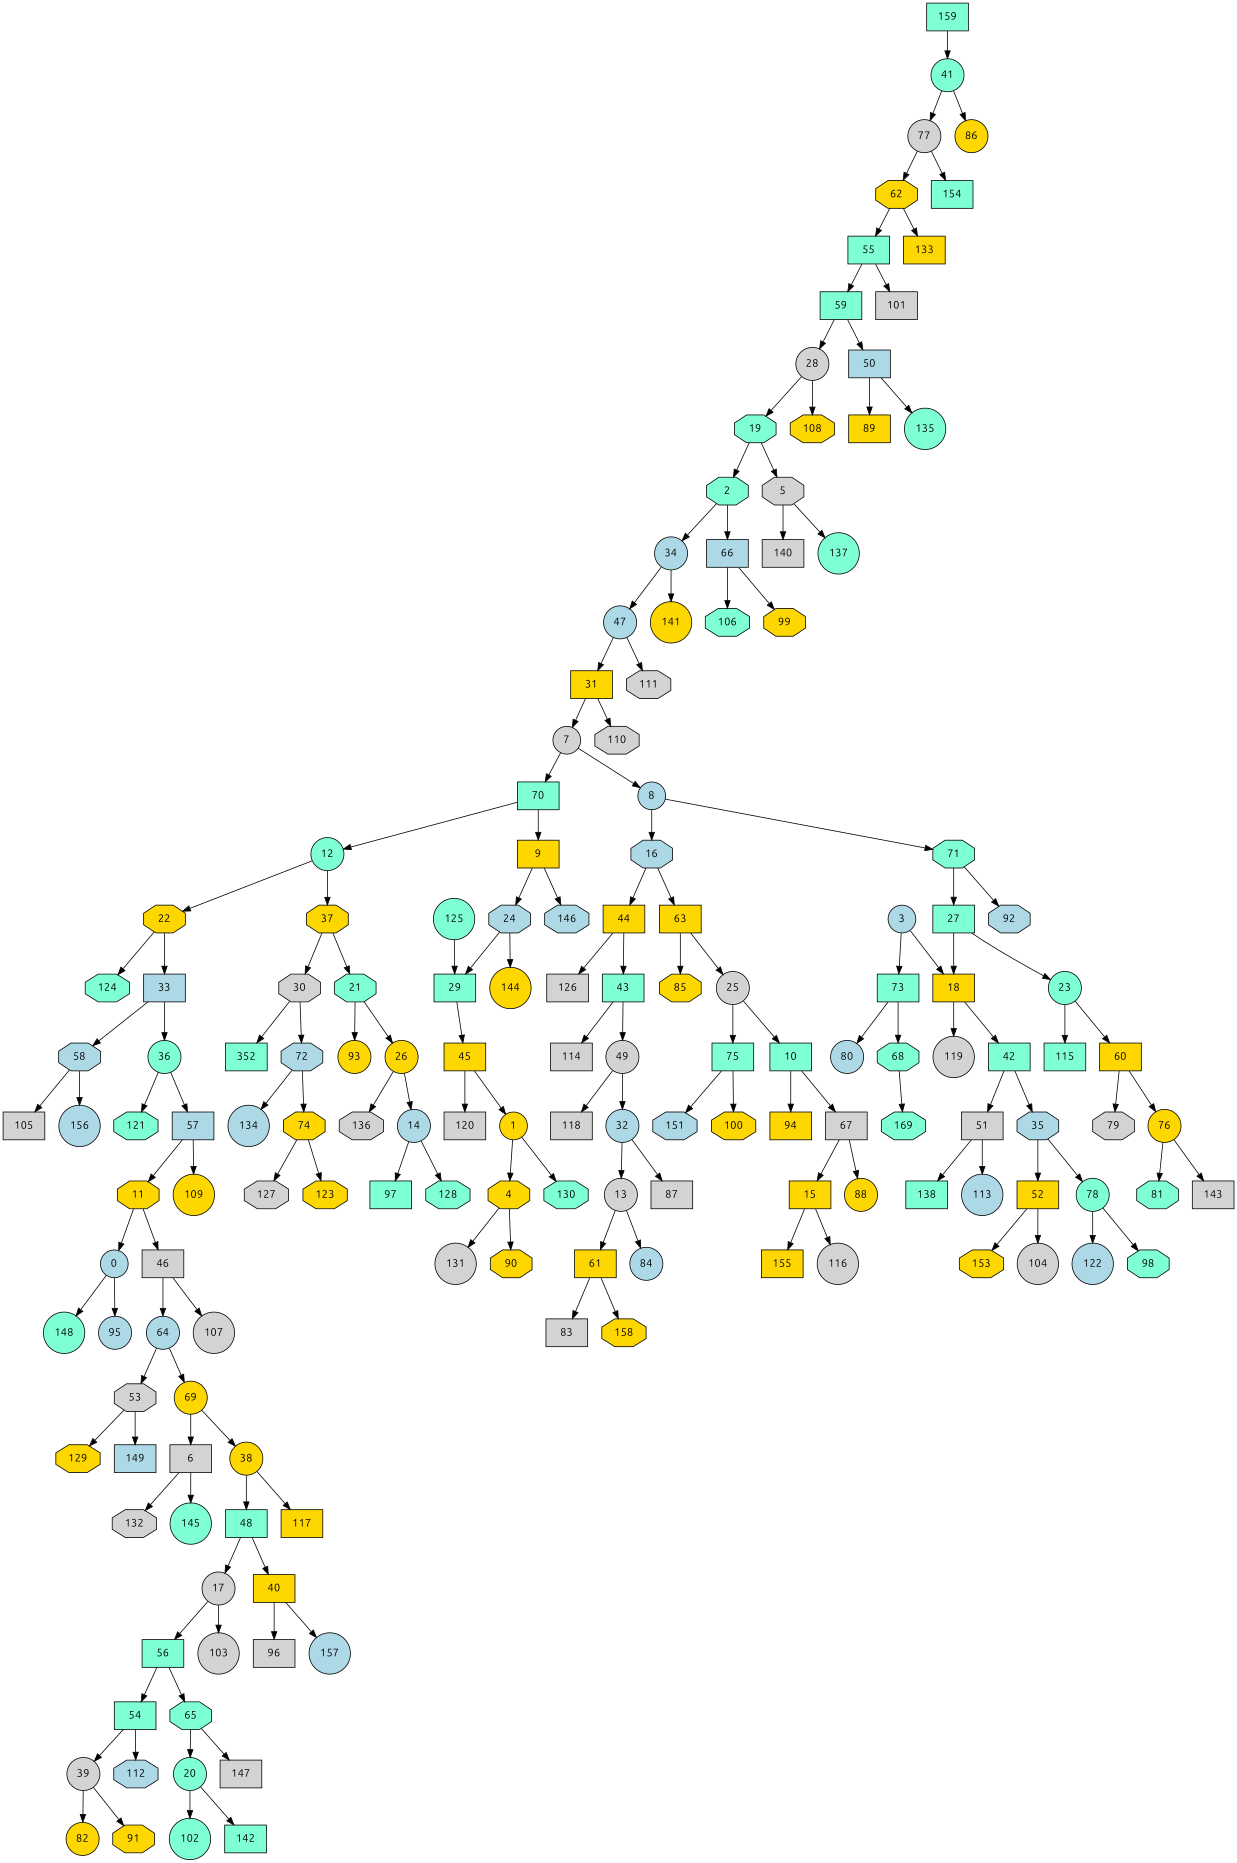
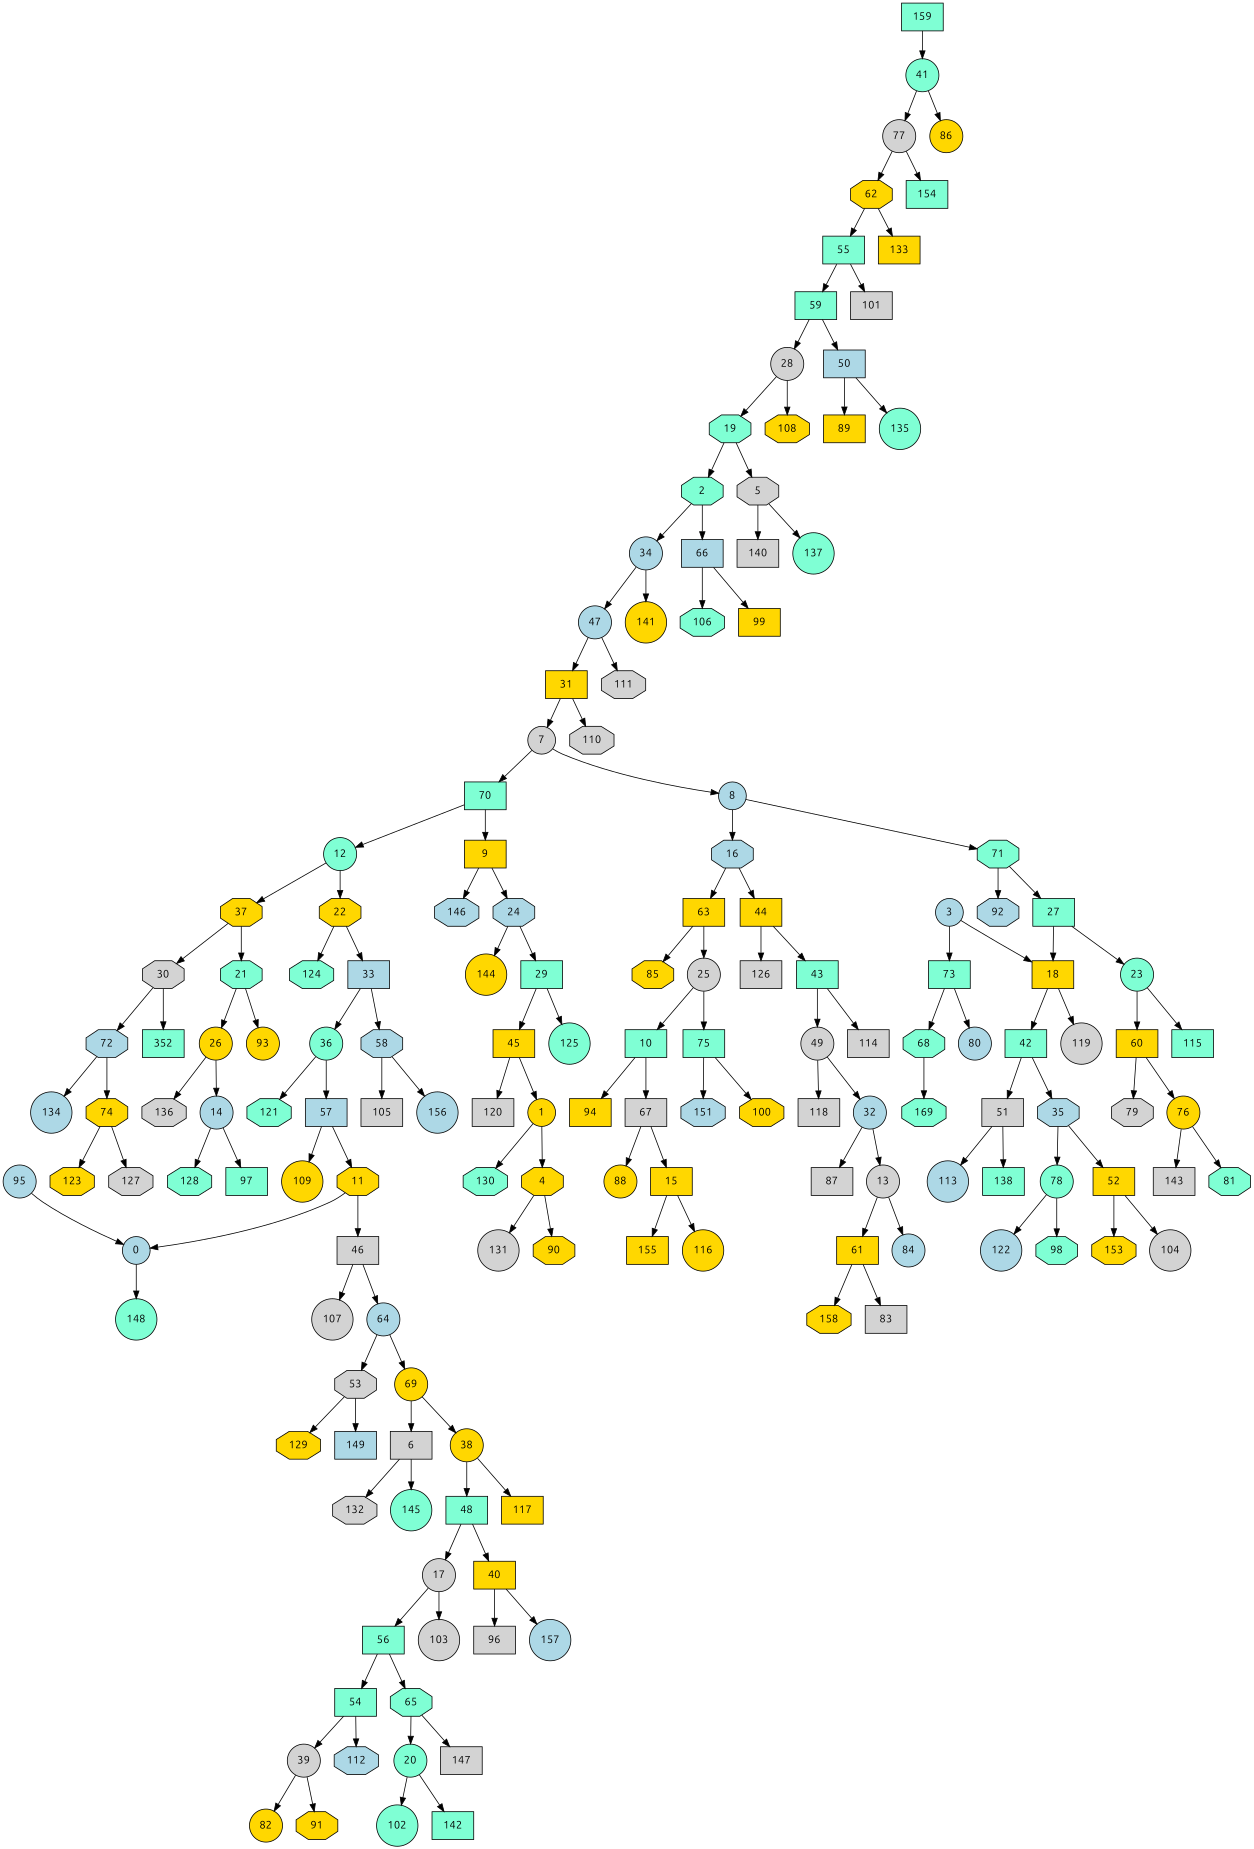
node "99": shape octagon -> box
edge "125" -> "29": reversed
node "116": fillcolor lightgrey -> gold
edge "0" -> "95": reversed
